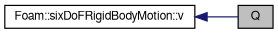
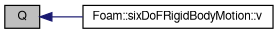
edge "Q" -> "Foam::sixDoFRigidBodyMotion::v": reversed
